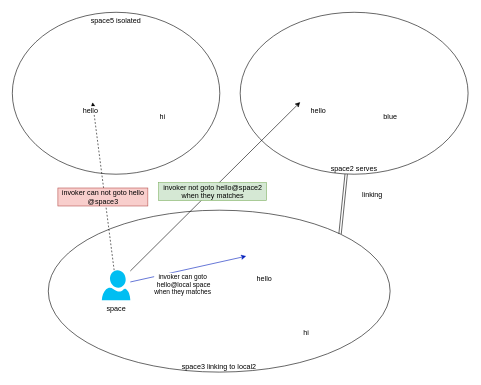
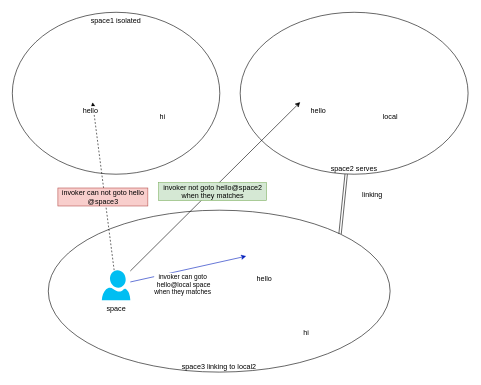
node "space5 isolated": label "space5 isolated" -> "space1 isolated"
node "blue": label "blue" -> "local"
